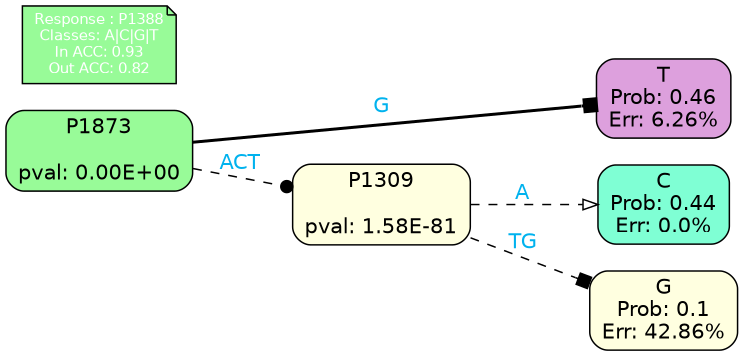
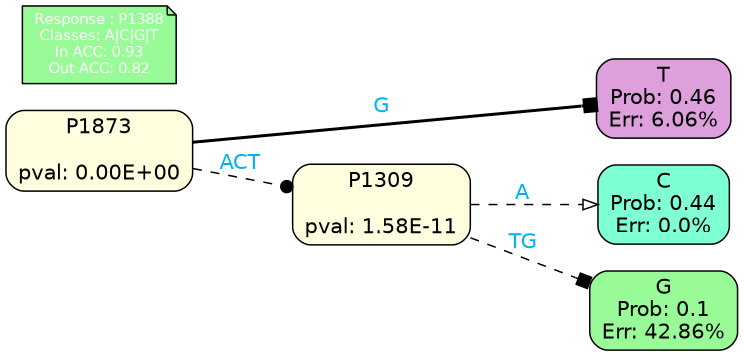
node "T Prob: 0.46 Err: 6.26%": label "T Prob: 0.46 Err: 6.26%" -> "T Prob: 0.46 Err: 6.06%"
node "P1873 pval: 0.00E+00": fillcolor palegreen -> lightyellow
node "P1309 pval: 1.58E-81": label "P1309 pval: 1.58E-81" -> "P1309 pval: 1.58E-11"
node "G Prob: 0.1 Err: 42.86%": fillcolor lightyellow -> palegreen
